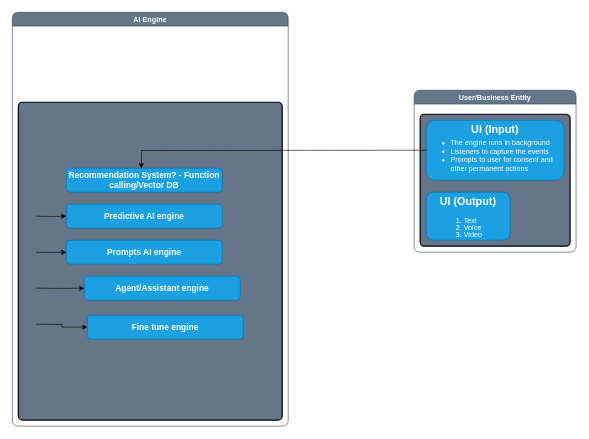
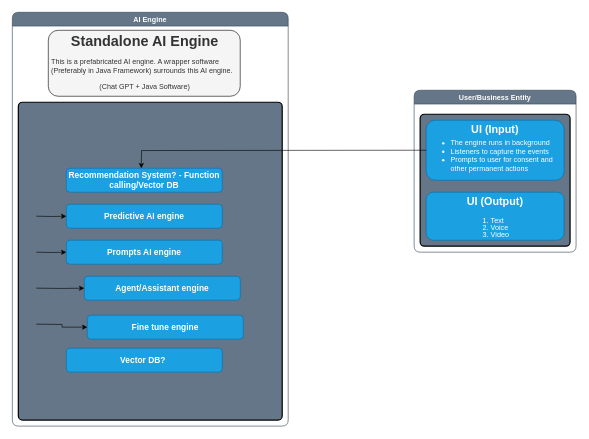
node "Standalone AI Engine This is a prefabricated AI engine. A wrapper software (Preferably in Java Framework) surrounds this AI engine. (Chat GPT + Java Software)": added
node "UI (Output) Text Voice Video": size 84x48 -> 138x48
node "Vector DB?": added
